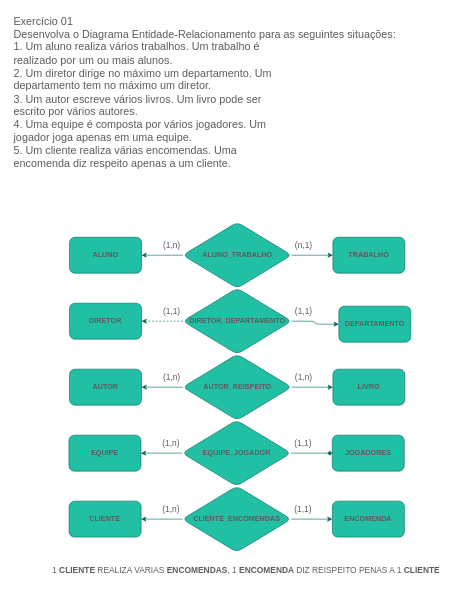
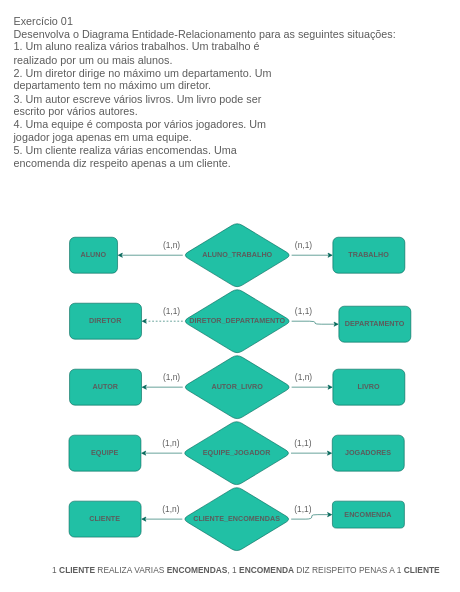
node "ALUNO": size 72x36 -> 48x36
node "AUTOR_REISPEITO": label "AUTOR_REISPEITO" -> "AUTOR_LIVRO"
edge "EQUIPE_JOGADOR" -> "JOGADORES": arrowhead diamond -> classic
node "ENCOMENDA": size 72x36 -> 72x27
